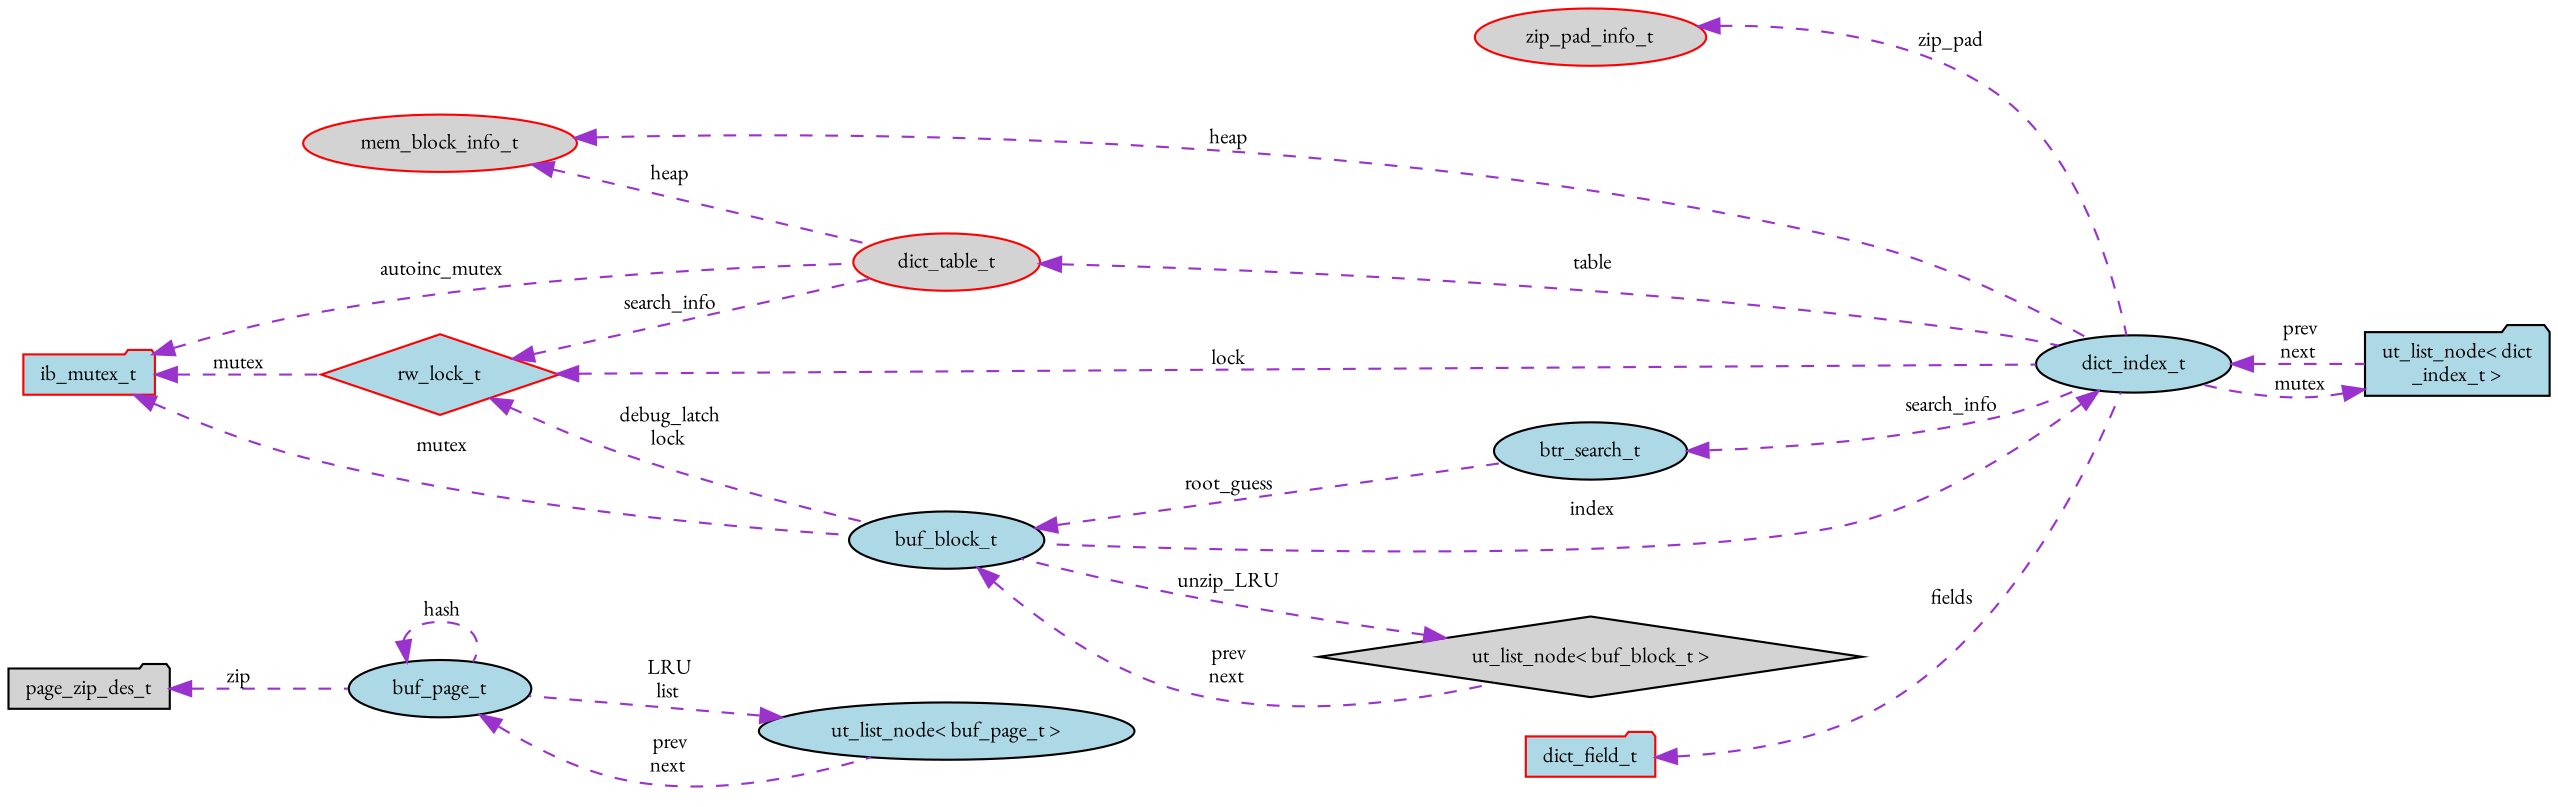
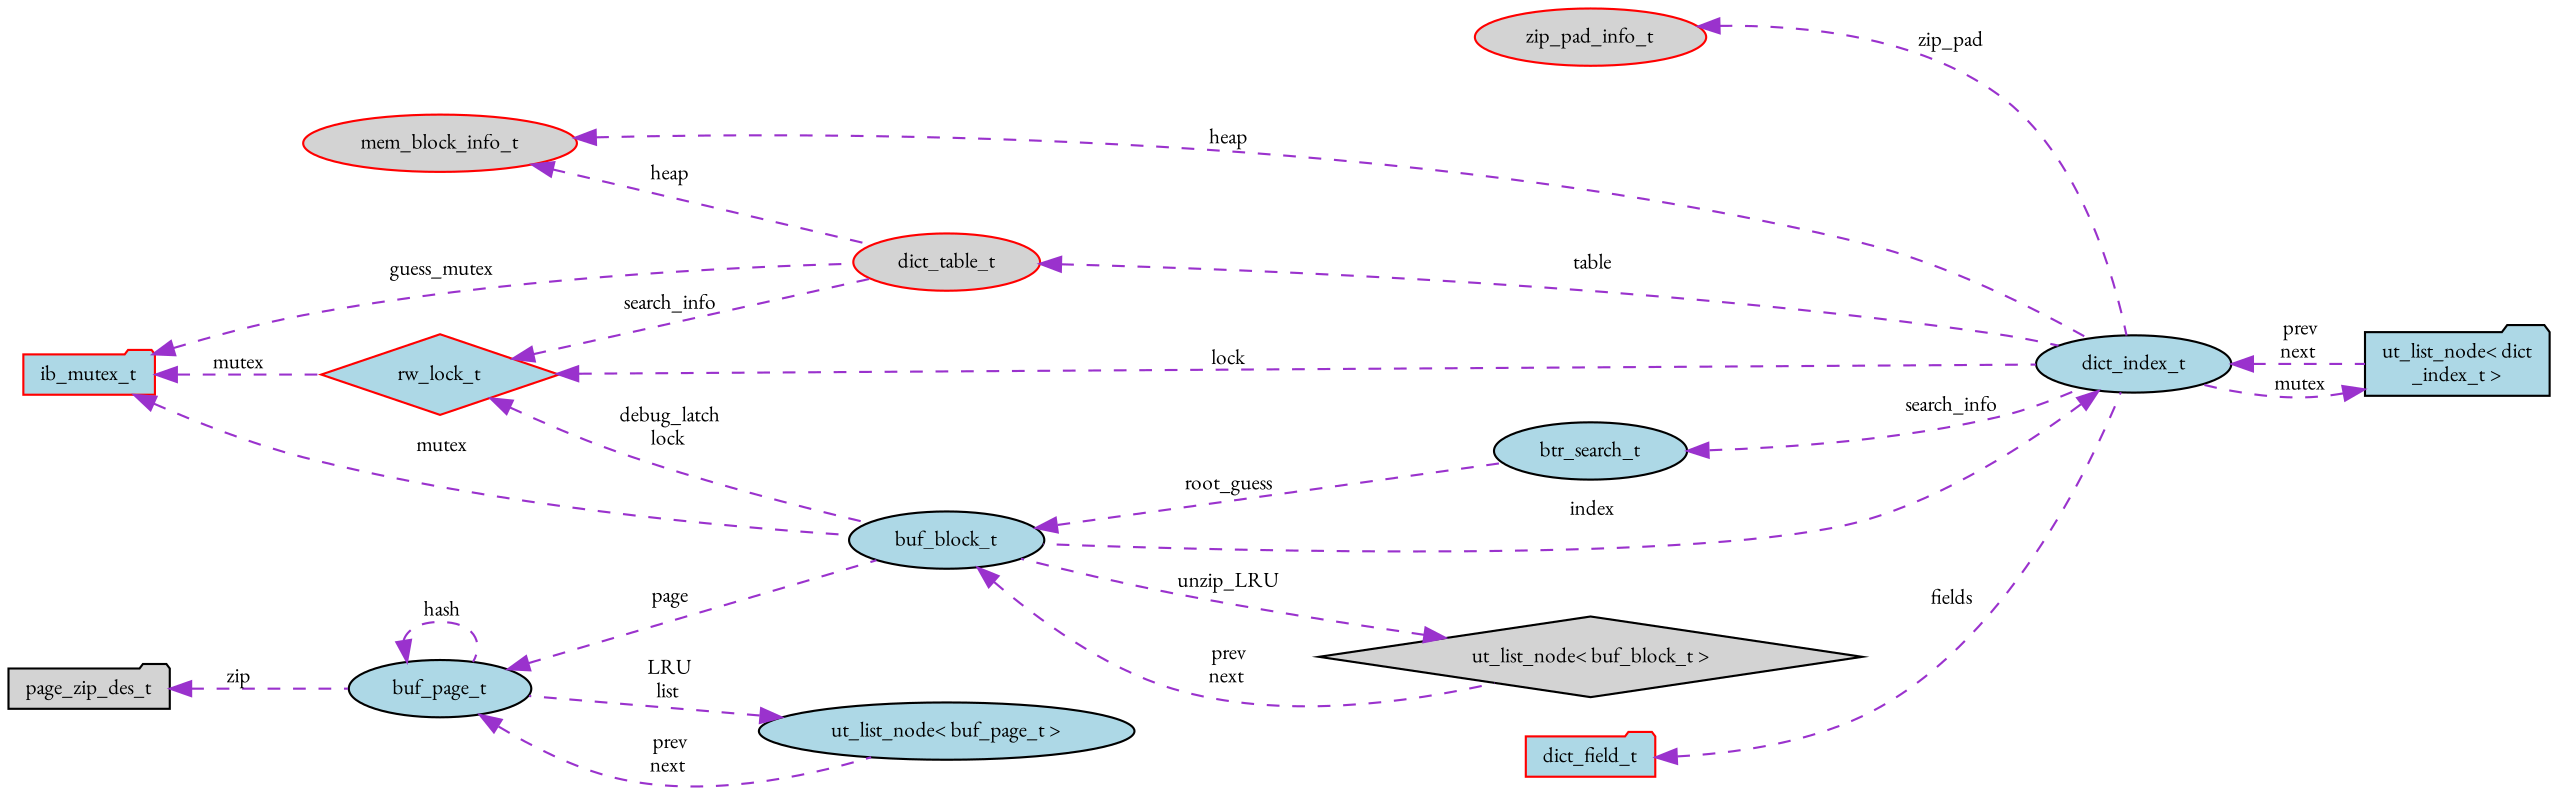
edge "dict_table_t" -> "ib_mutex_t": label " autoinc_mutex" -> " guess_mutex"
edge "buf_block_t" -> "buf_page_t": added, label "page"
